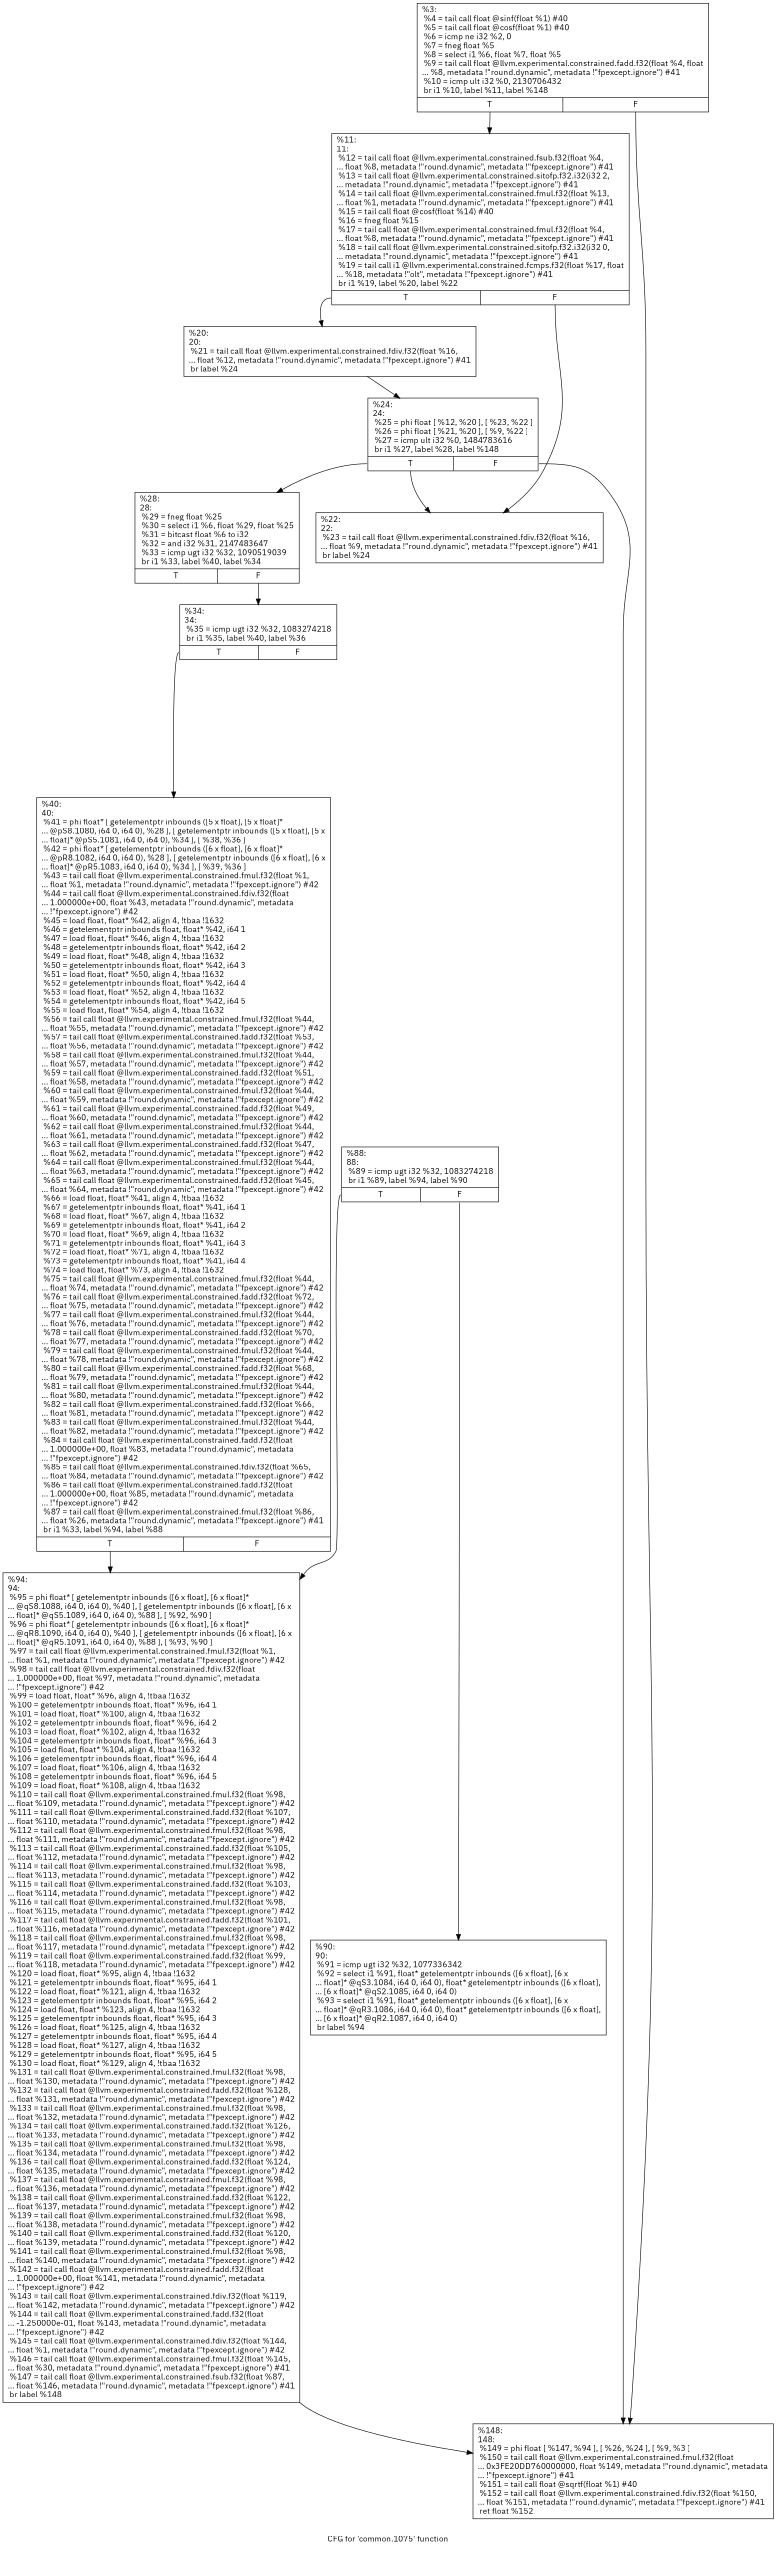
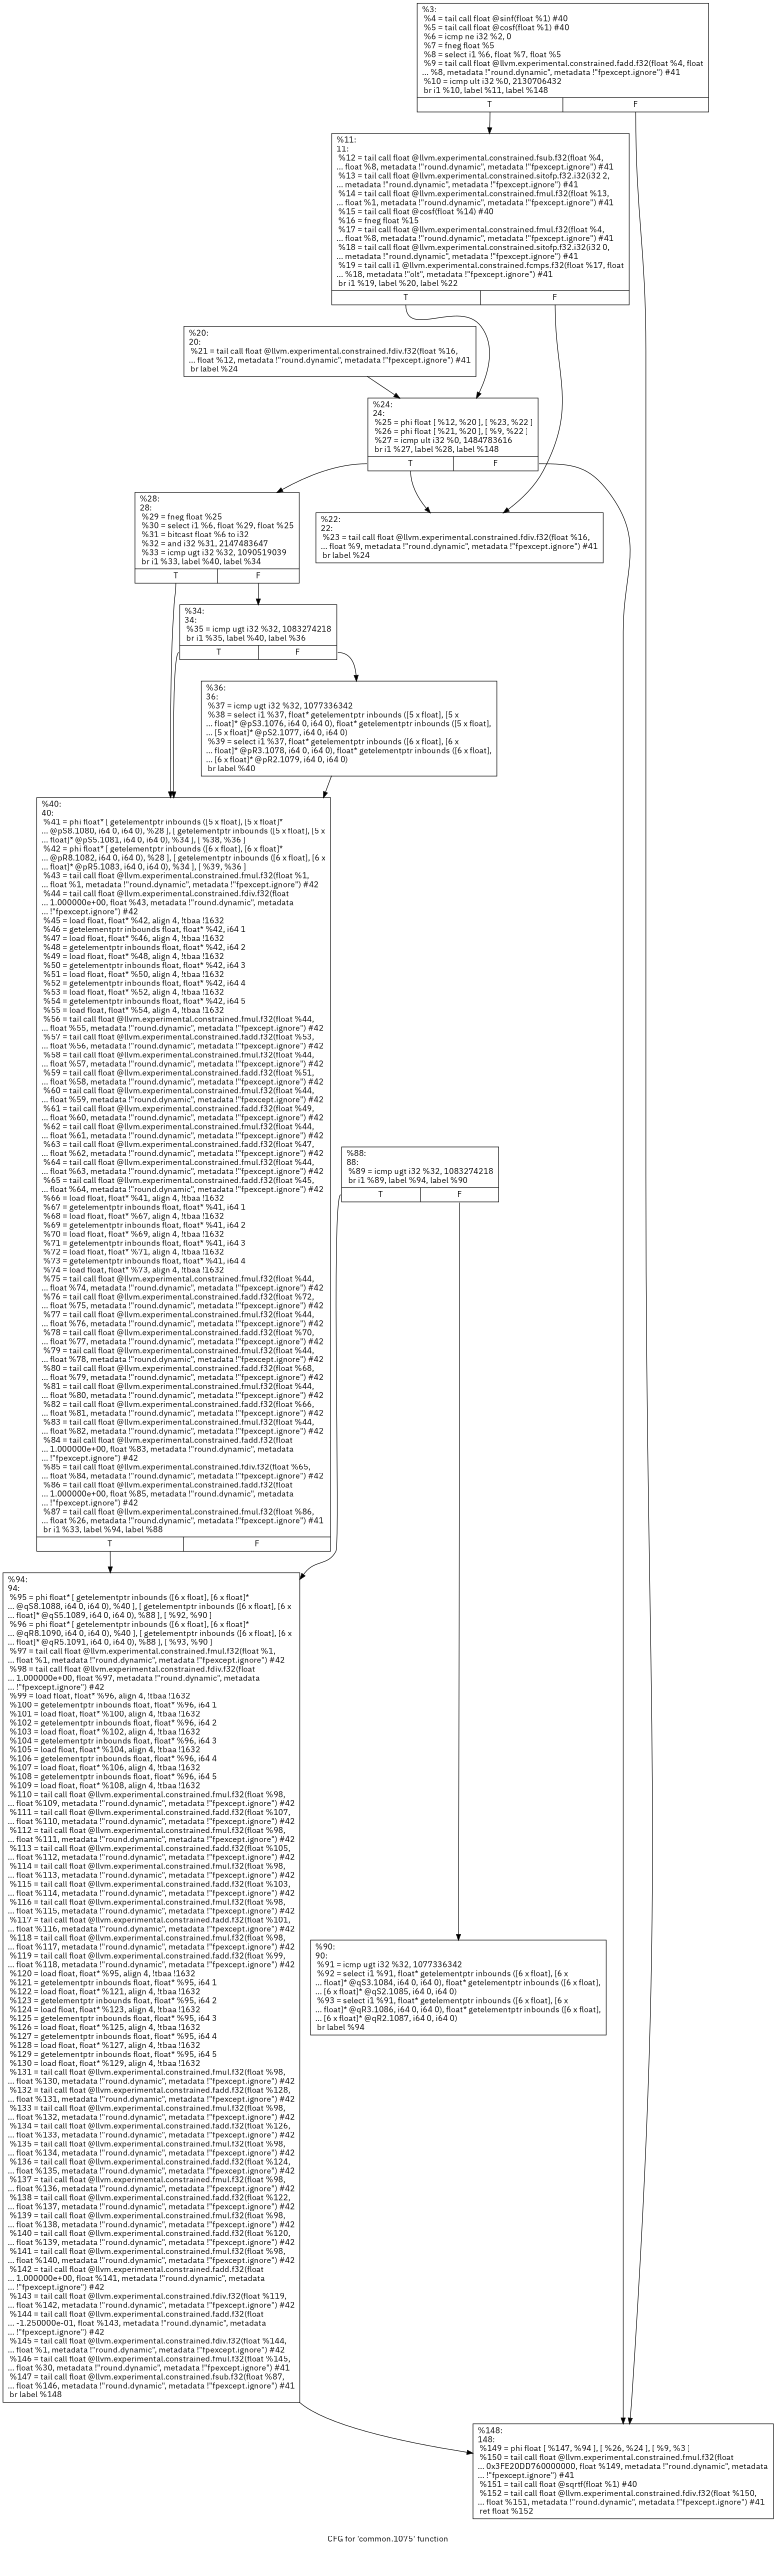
edge "%11:" -> "%20:": now "%11:" -> "%24:"
edge "%28:" -> "%40:": added
node "%36:": added
